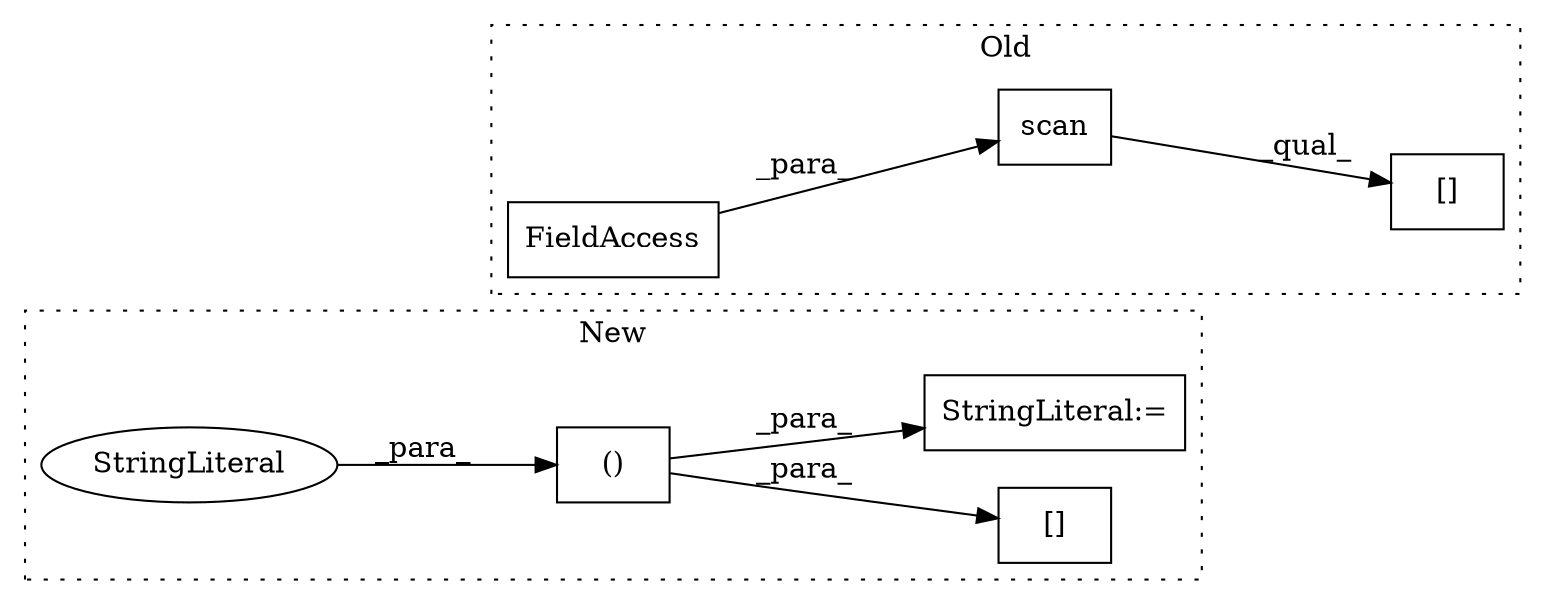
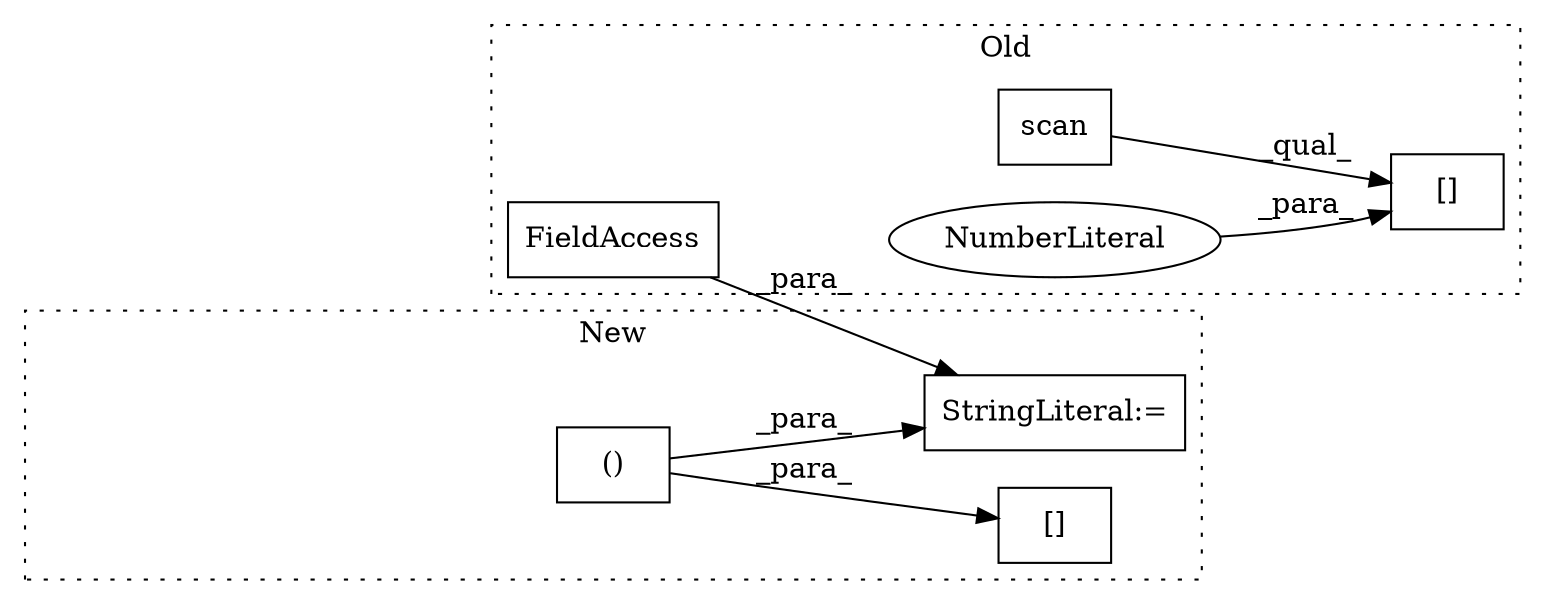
edge "FieldAccess" -> "scan": now "FieldAccess" -> "StringLiteral:="
node "NumberLiteral": added
node "StringLiteral": removed
